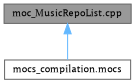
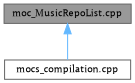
node "mocs_compilation.mocs": label "mocs_compilation.mocs" -> "mocs_compilation.cpp"
